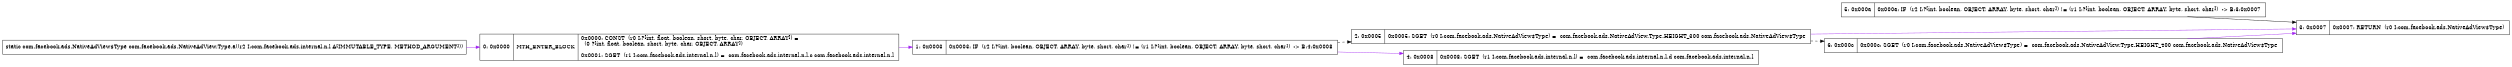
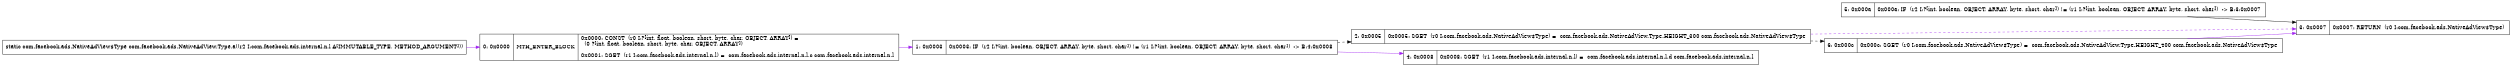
edge "2: 0x0005" -> "3: 0x0007": style solid -> dashed
